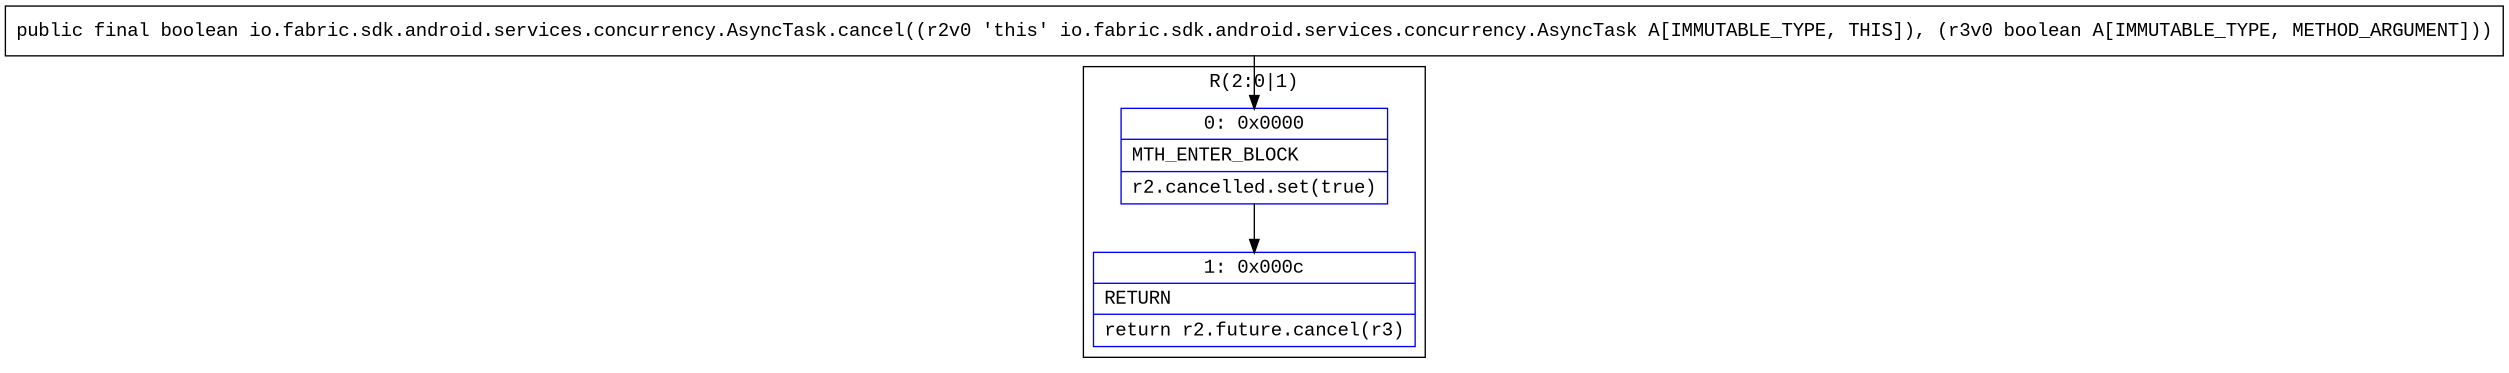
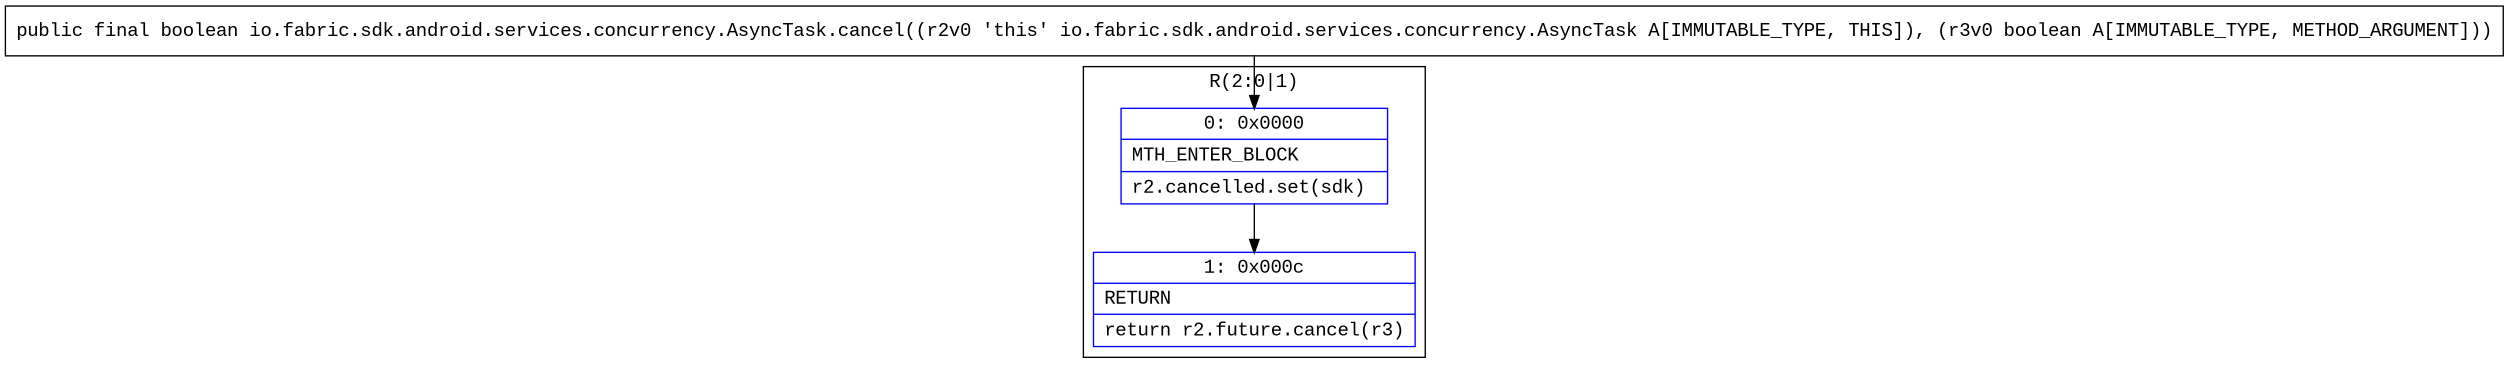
node "0: 0x0000": text "r2.cancelled.set(true)" -> "r2.cancelled.set(sdk)"
